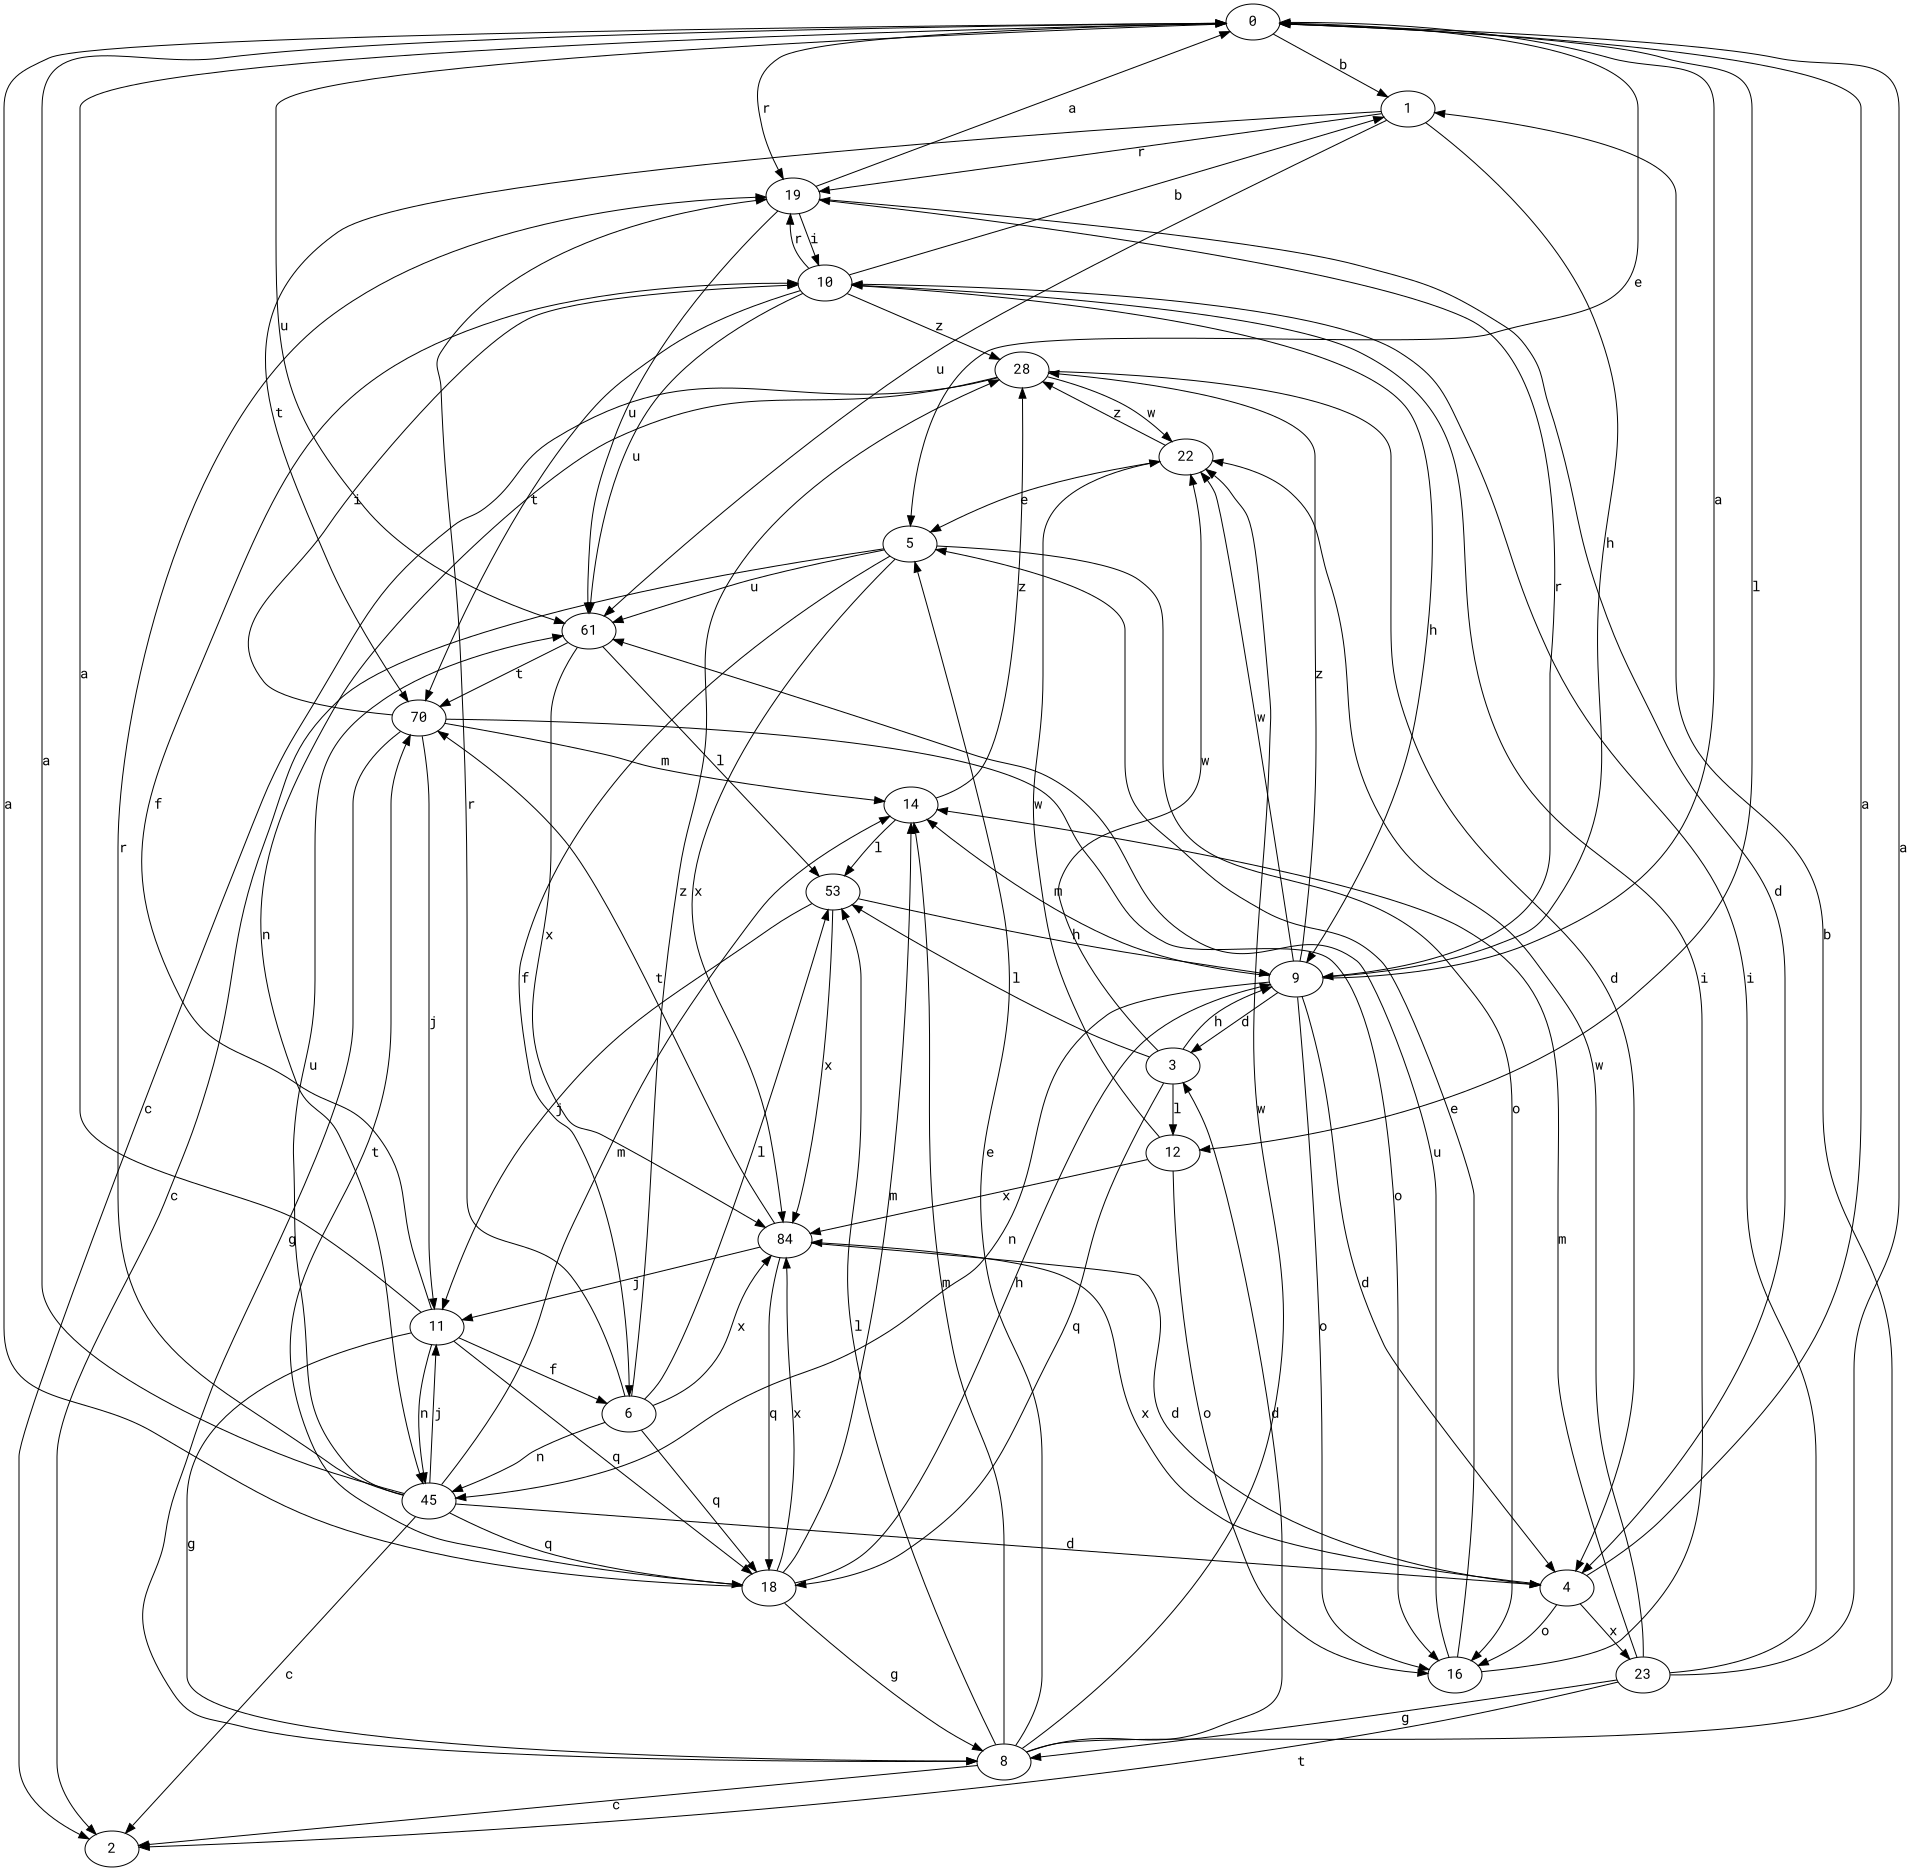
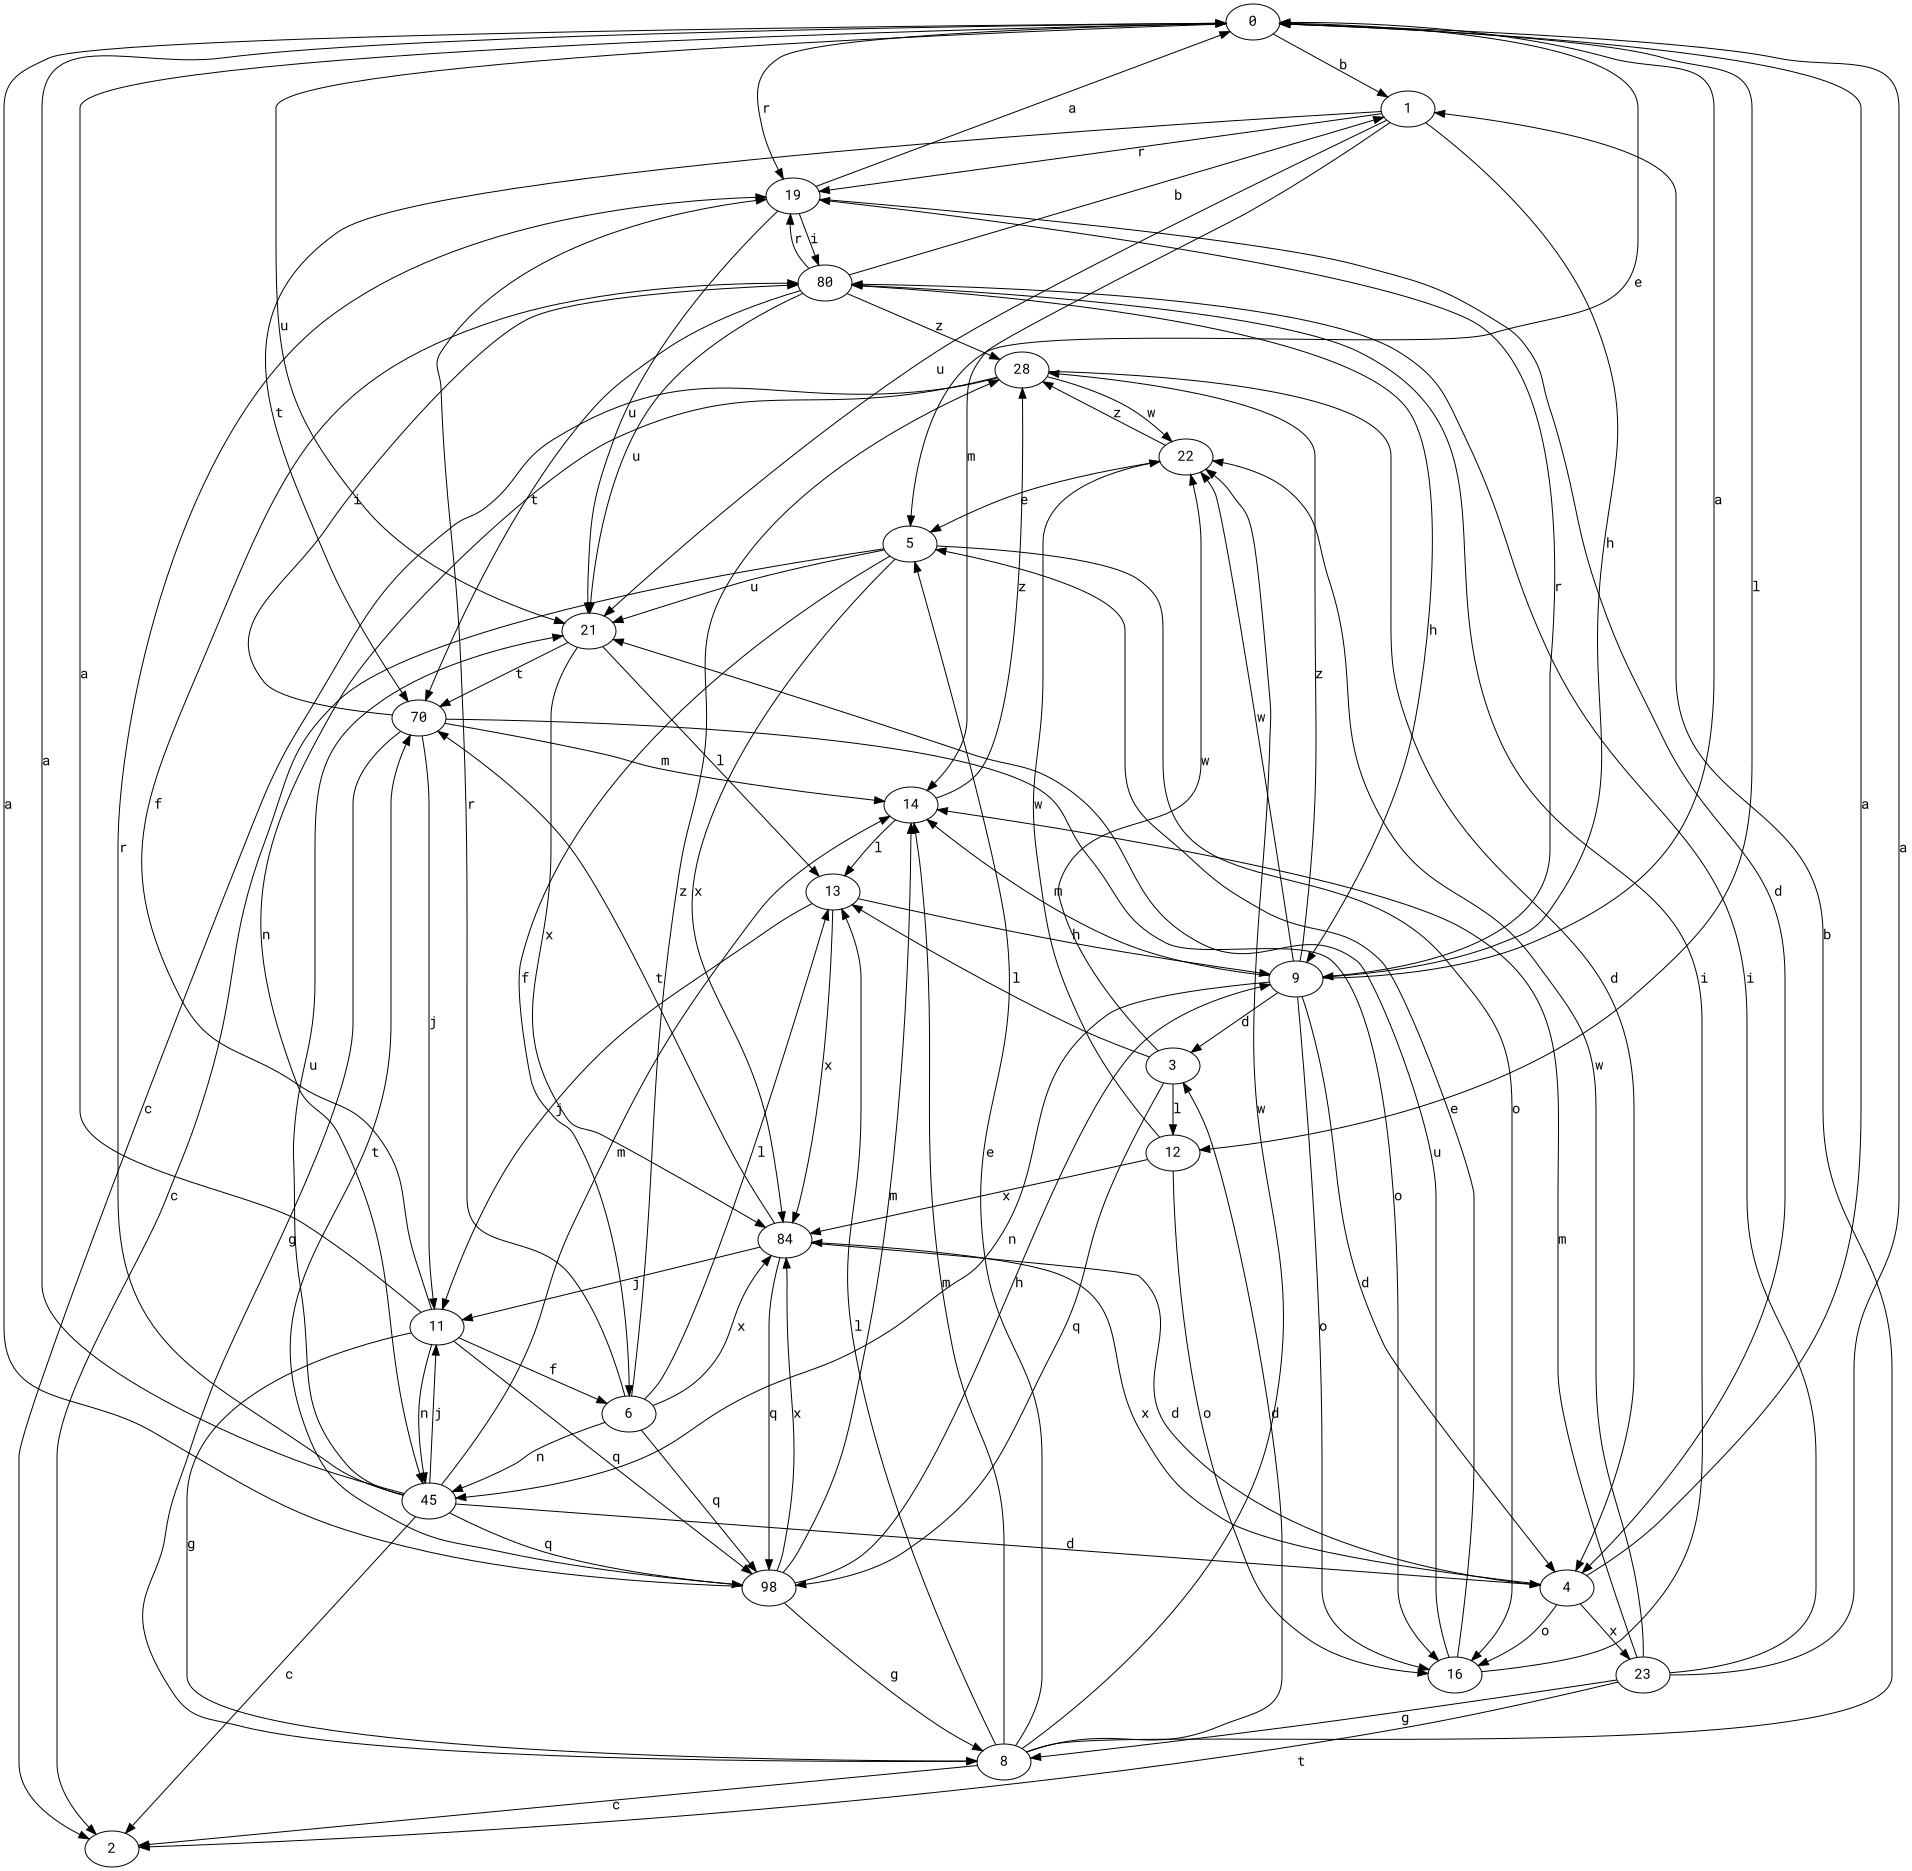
node "10": label "10" -> "80"
edge "1" -> "14": added, label "m"
node "61": label "61" -> "21"
node "53": label "53" -> "13"
edge "3" -> "9": removed, label "h"
node "18": label "18" -> "98"
